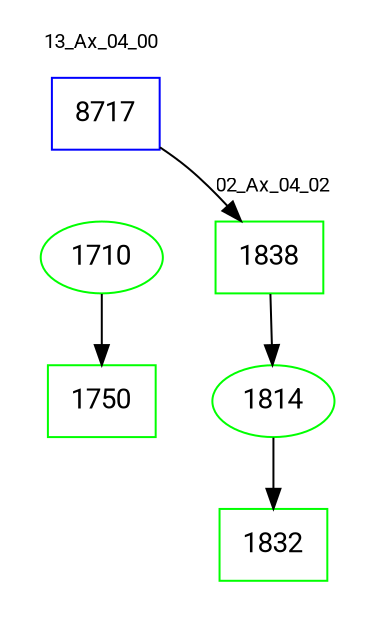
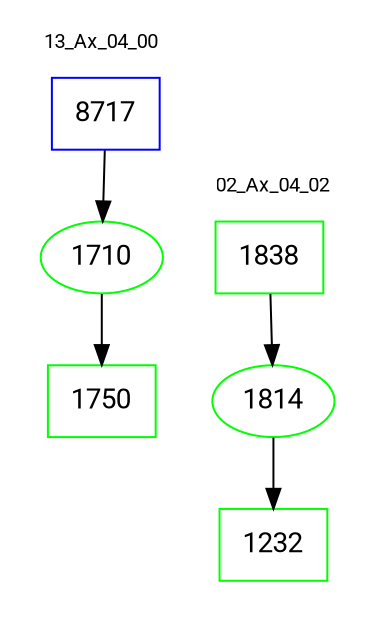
edge "8717" -> "1838": now "8717" -> "1710"
node "1832": label "1832" -> "1232"
